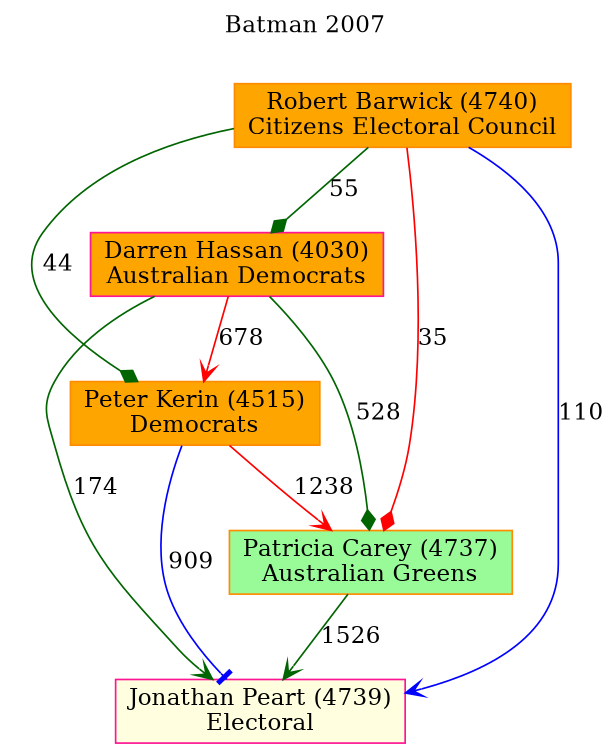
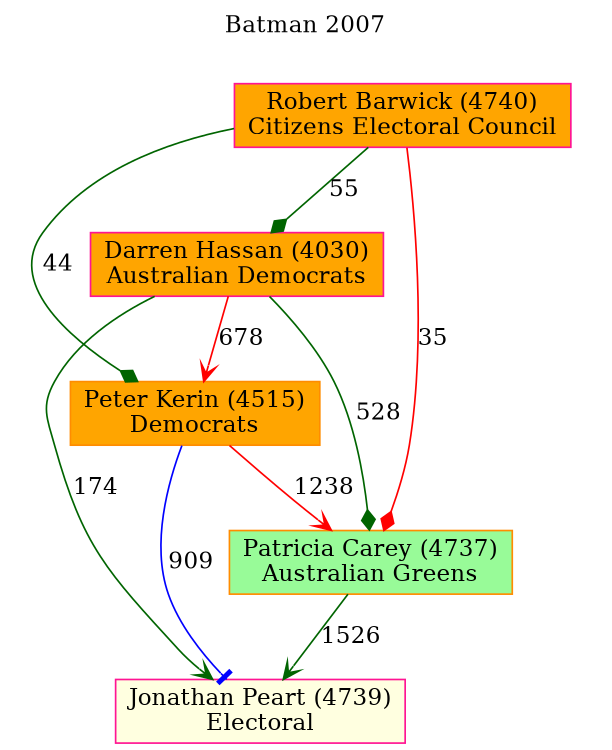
node "Robert Barwick (4740) Citizens Electoral Council": color darkorange -> deeppink
edge "Robert Barwick (4740) Citizens Electoral Council" -> "Jonathan Peart (4739) Electoral": removed, label "110"
